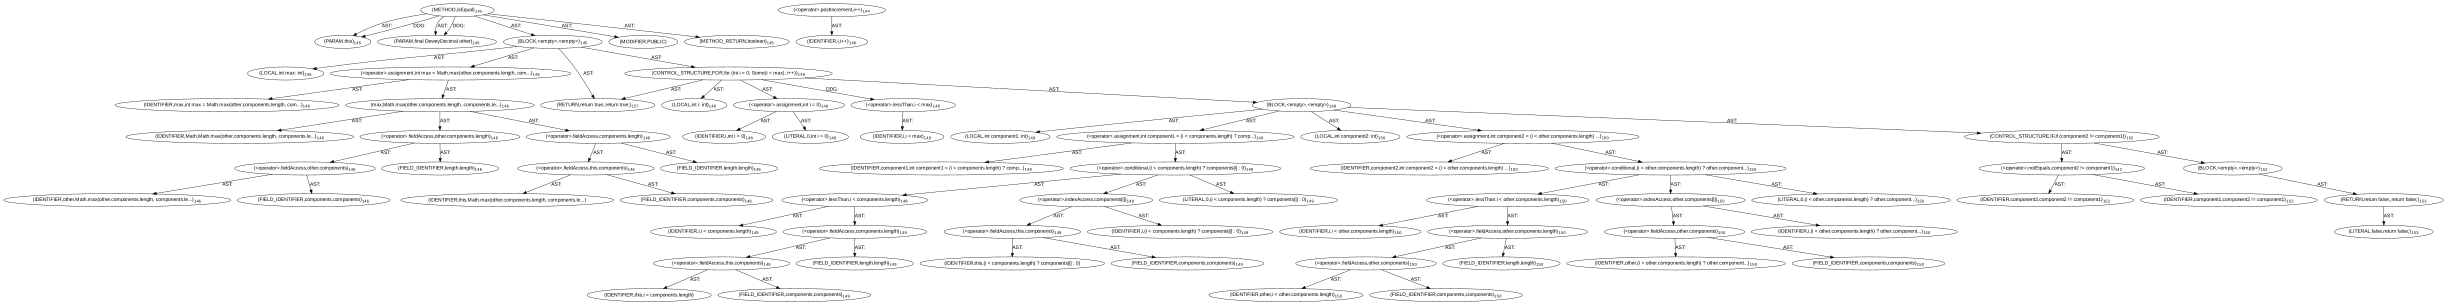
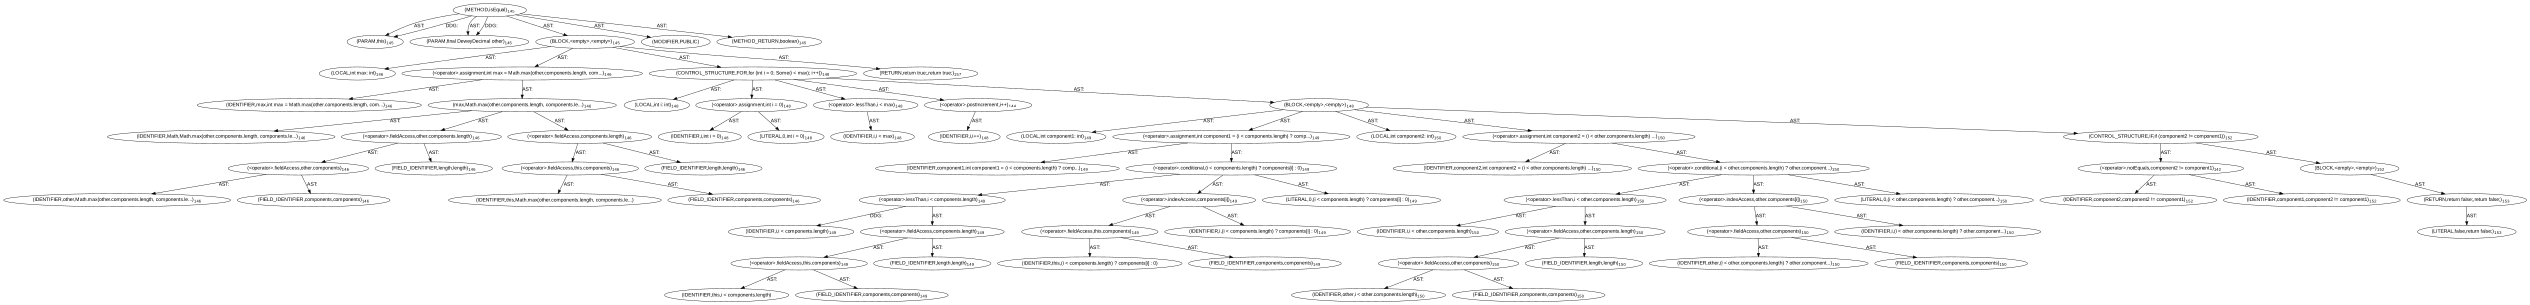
edge "(CONTROL_STRUCTURE,FOR,for (int i = 0; Some(i < max); i++))" -> "(RETURN,return true;,return true;)": now "(CONTROL_STRUCTURE,FOR,for (int i = 0; Some(i < max); i++))" -> "(<operator>.postIncrement,i++)"
edge "(CONTROL_STRUCTURE,FOR,for (int i = 0; Some(i < max); i++))" -> "(<operator>.lessThan,i < max)": label "DDG: " -> "AST: "
edge "(<operator>.lessThan,i < components.length)" -> "(IDENTIFIER,i,i < components.length)": label "AST: " -> "DDG: "
